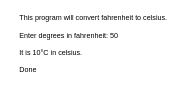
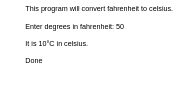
node "This program will convert fahrenheit to celsius. Enter degrees in fahrenheit: 50 It is 10°C in celsius. Done": moved (93, 48) -> (99, 39)
